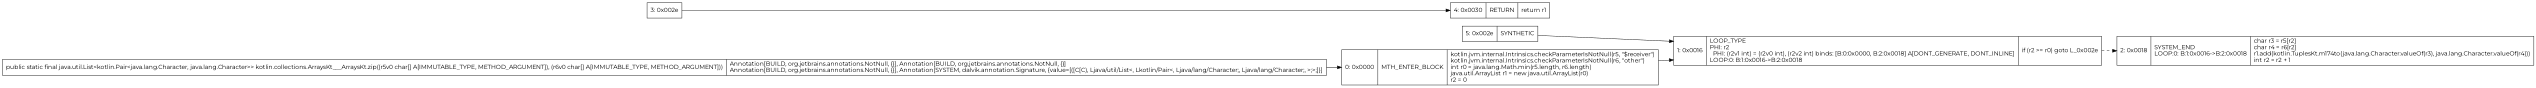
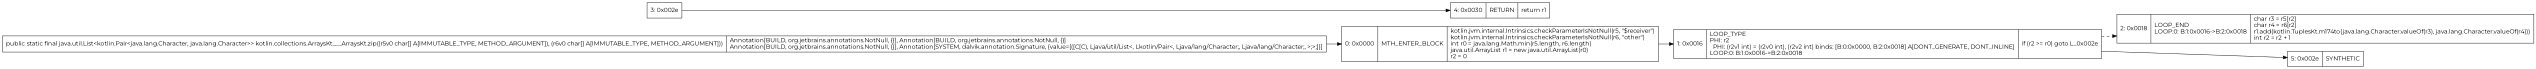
edge "5: 0x002e" -> "1: 0x0016": reversed
node "2: 0x0018": text "SYSTEM_END" -> "LOOP_END"
